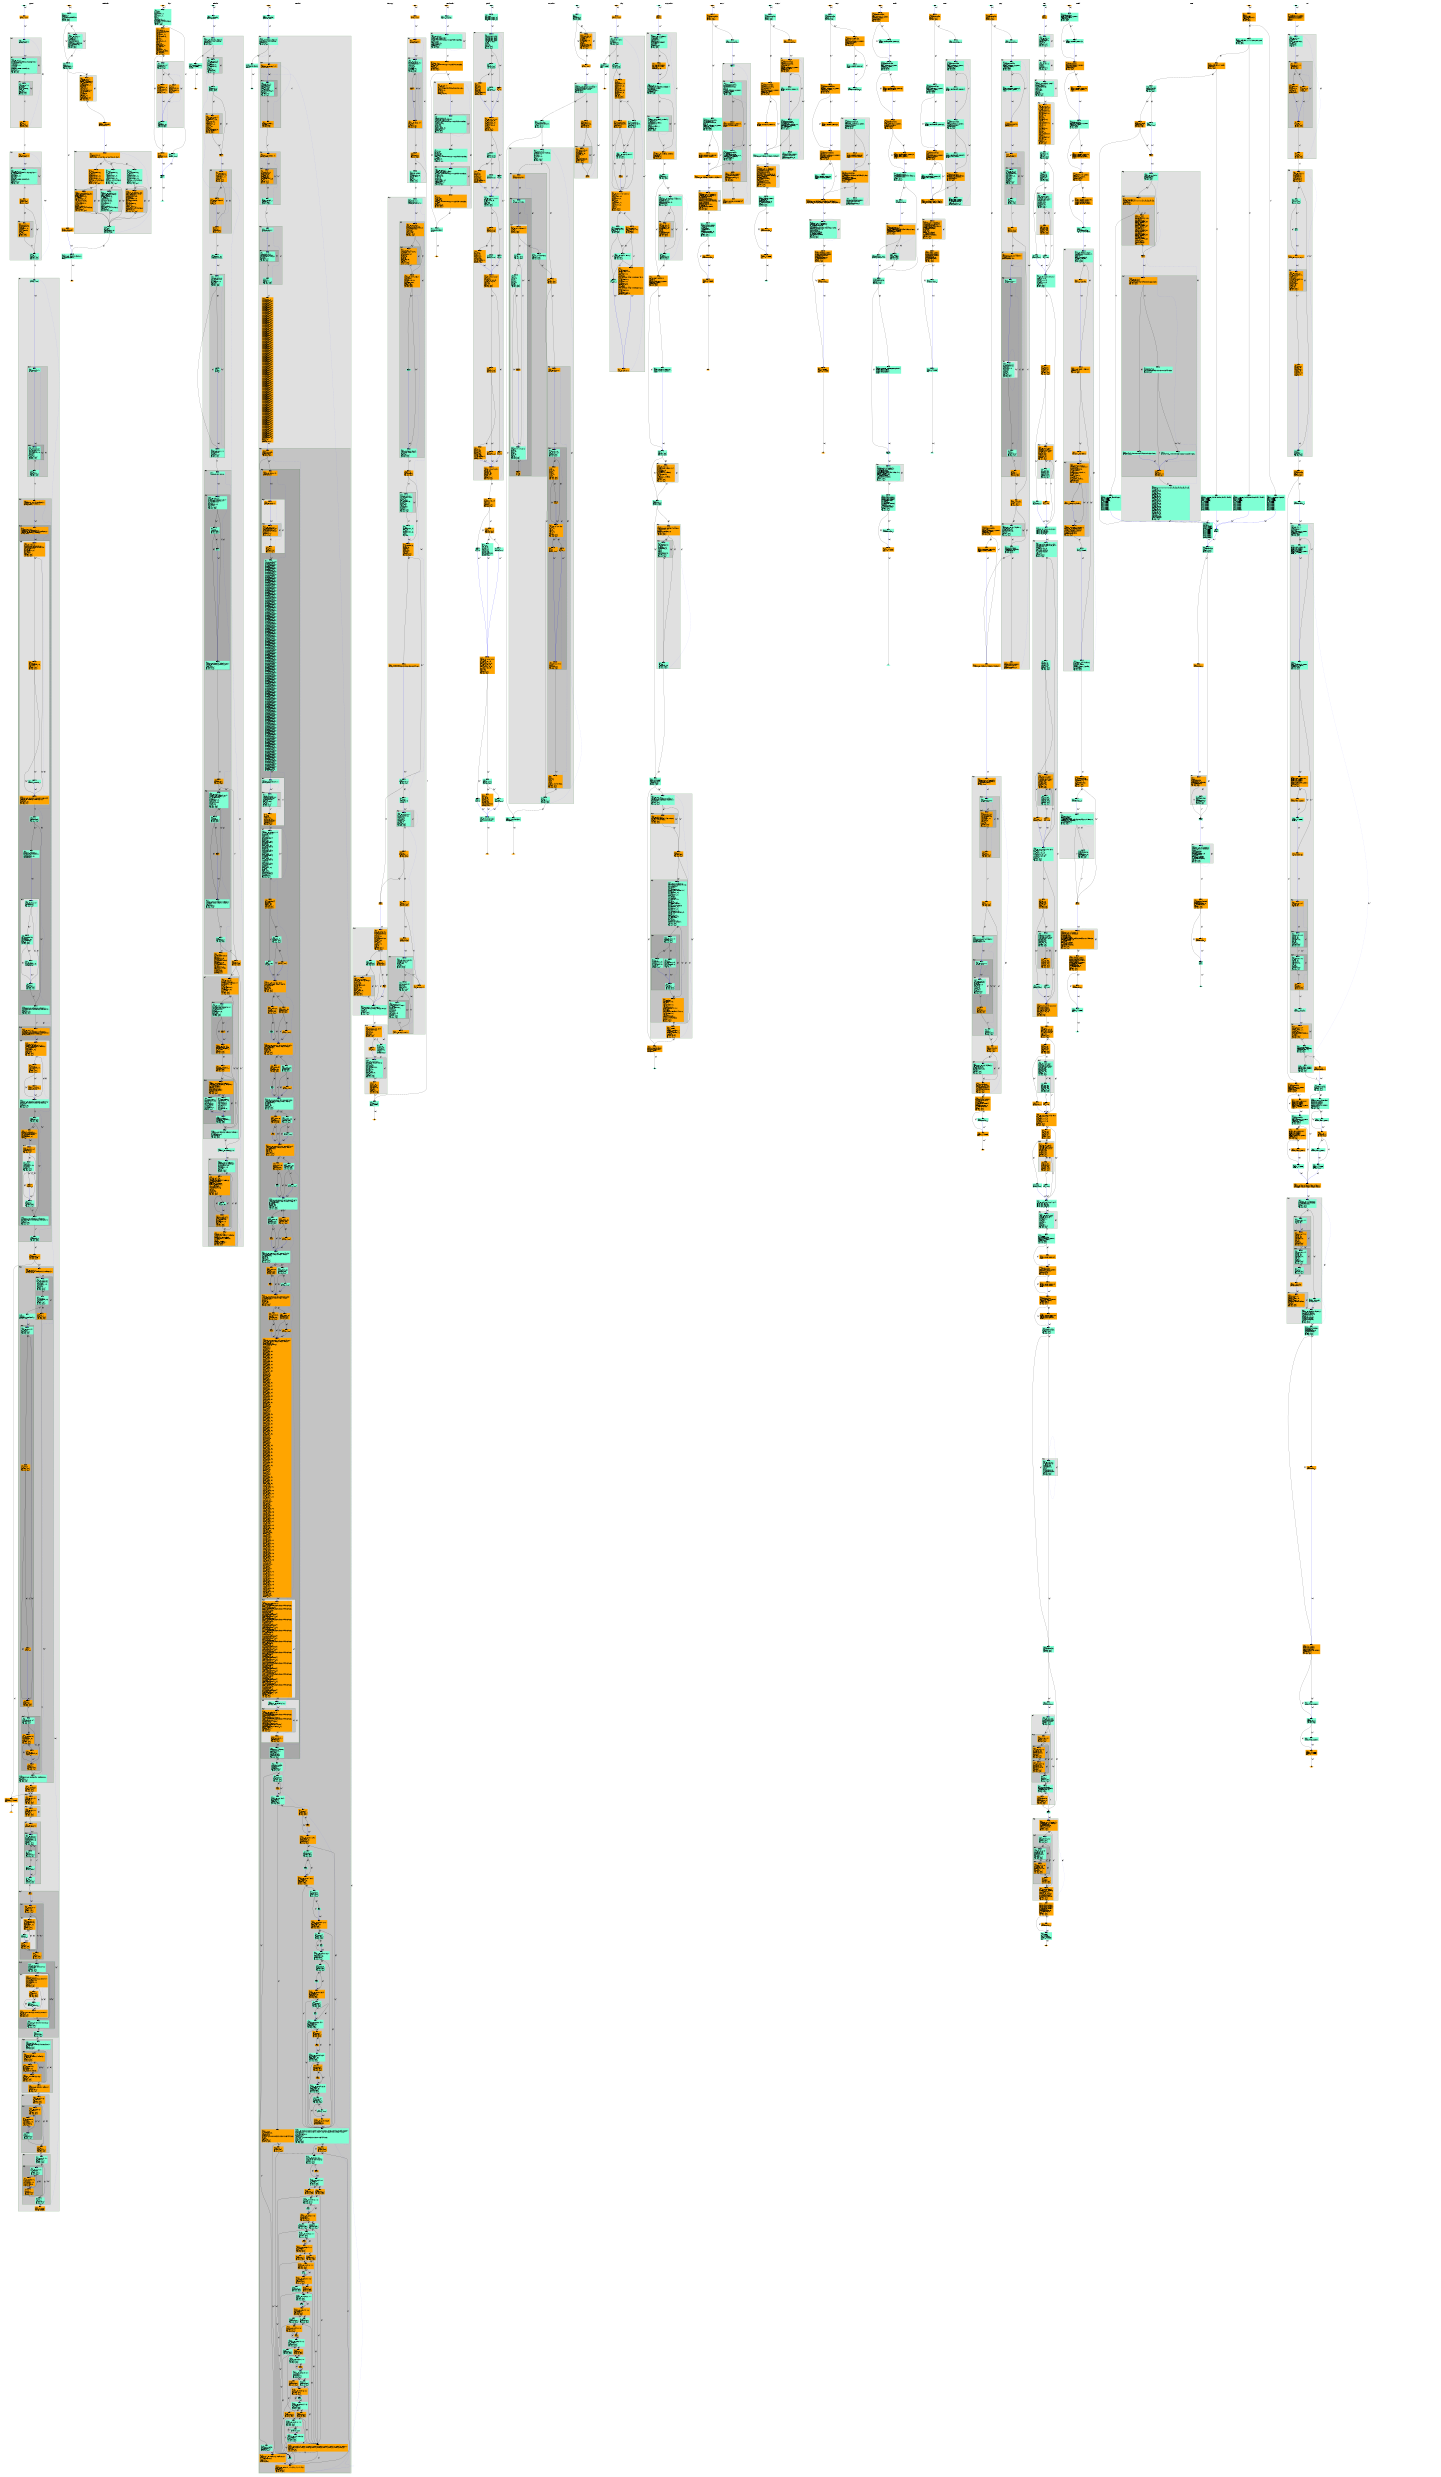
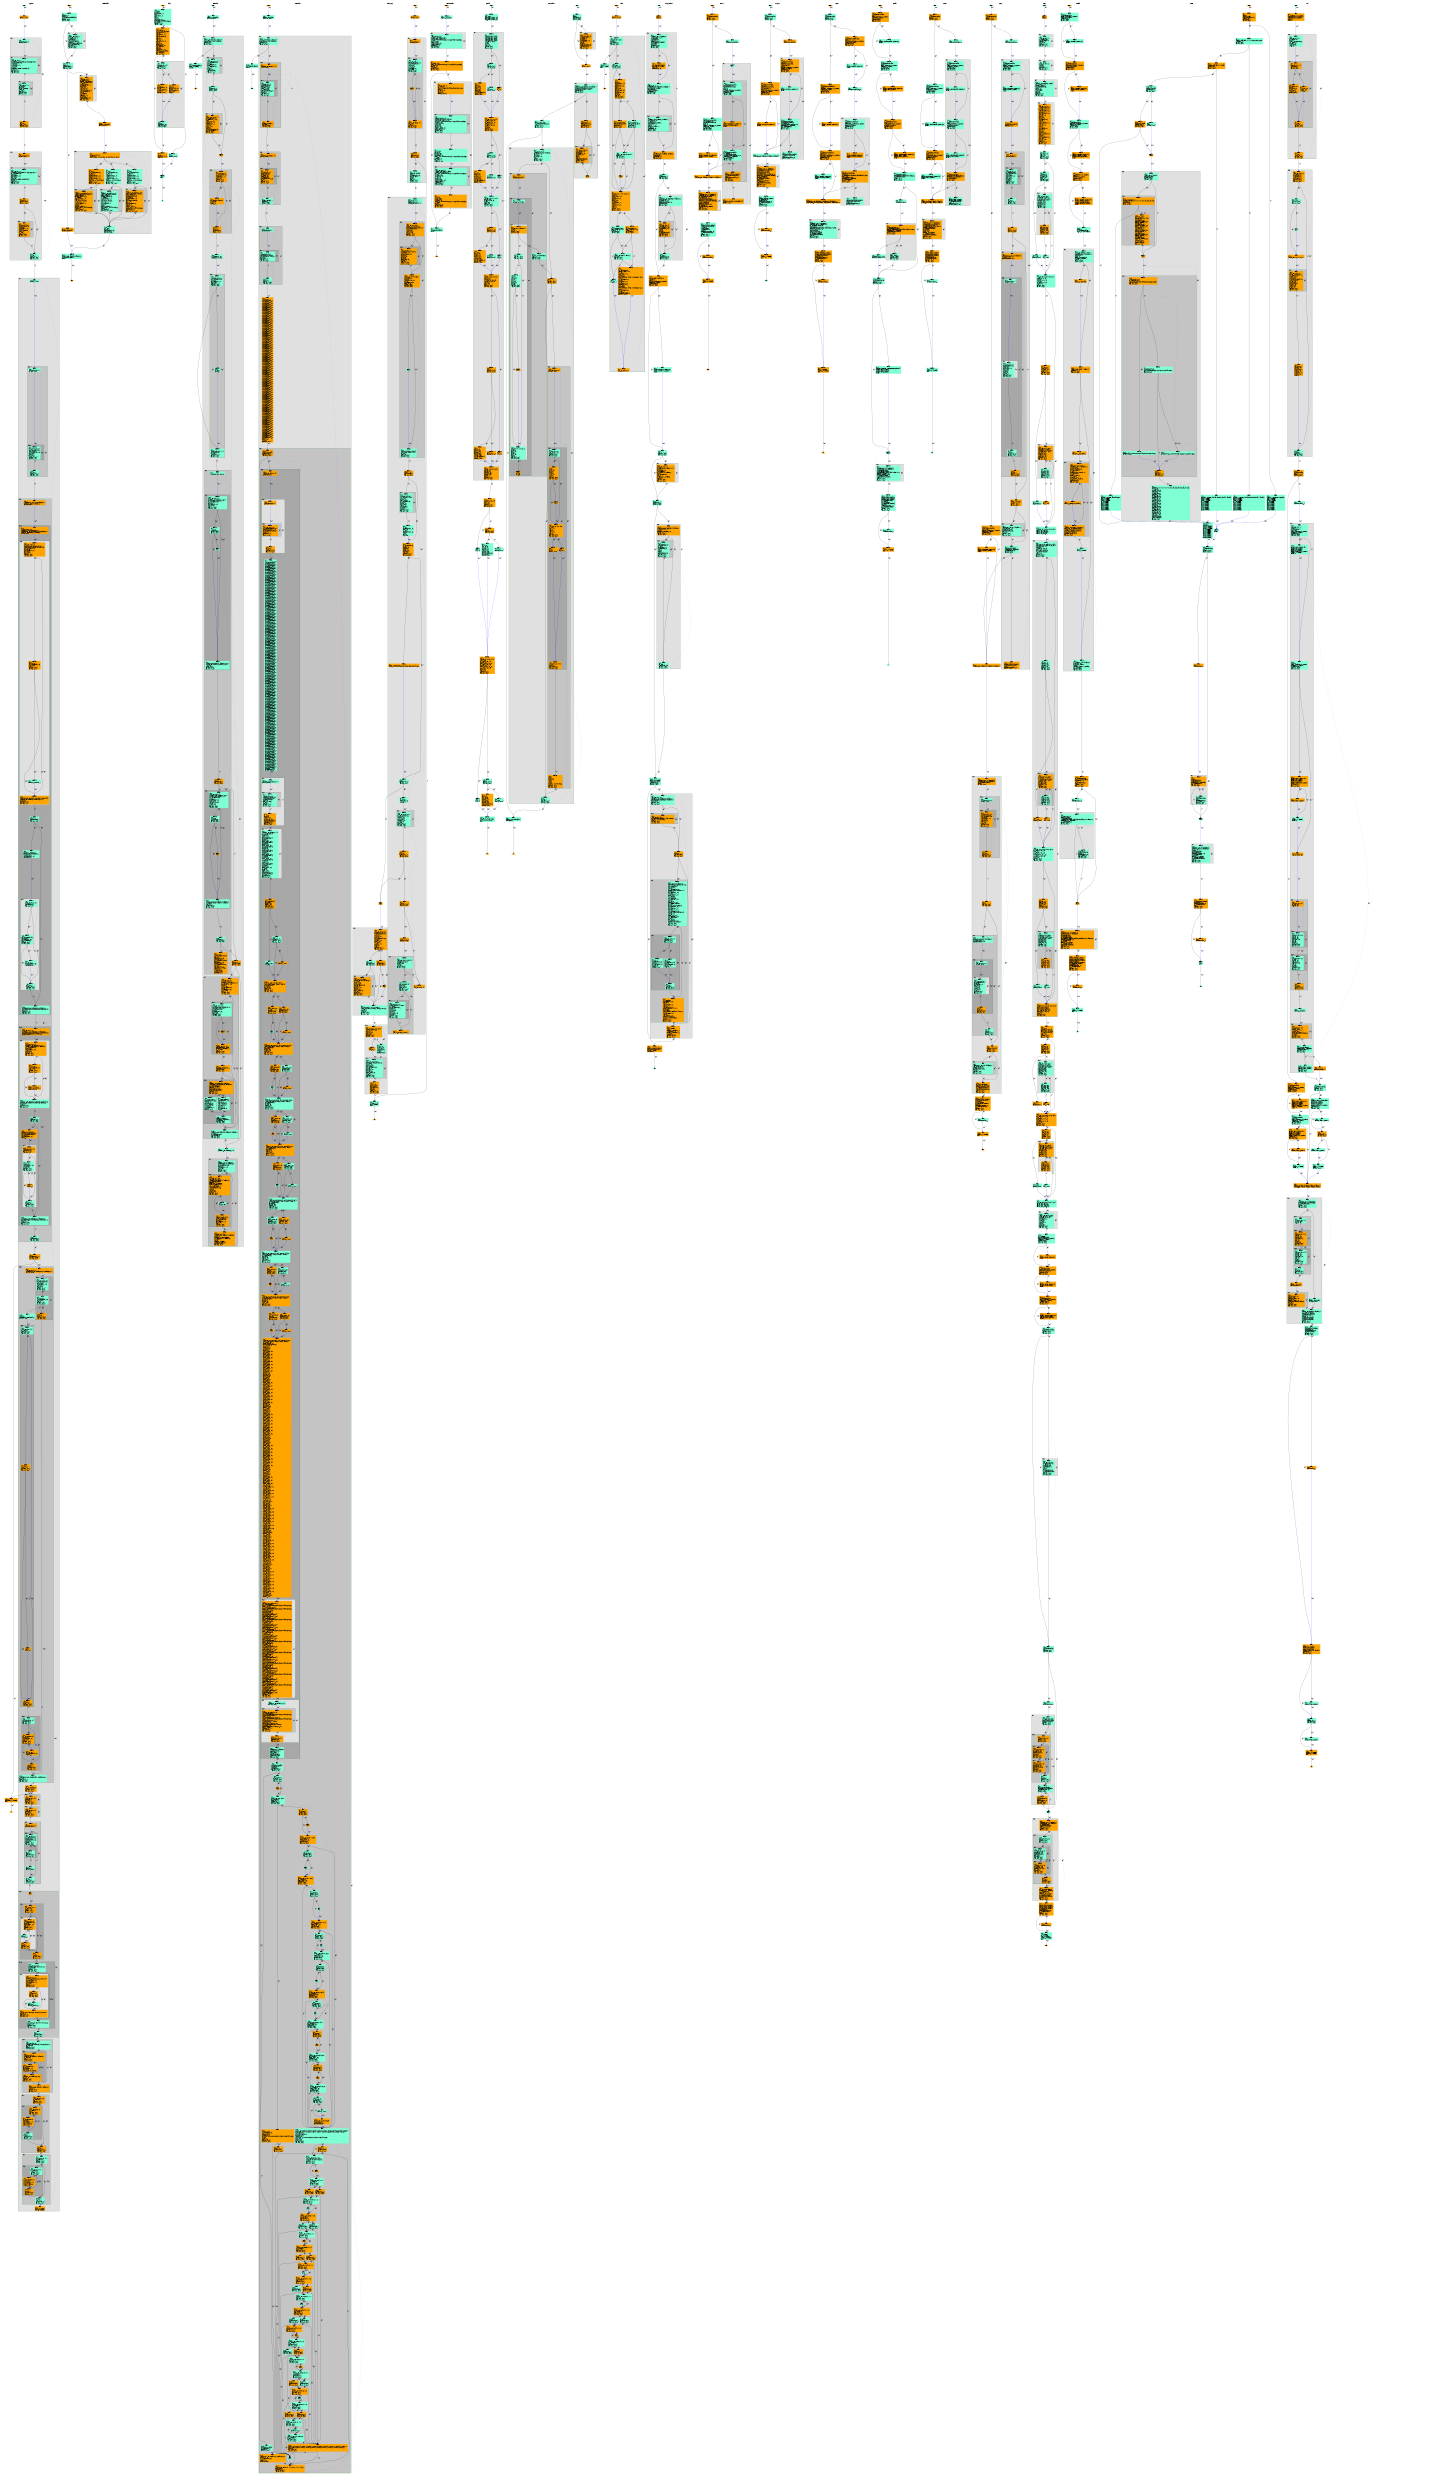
edge "FREQ:1029" -> "FREQ:952": added, label "[92%]"
